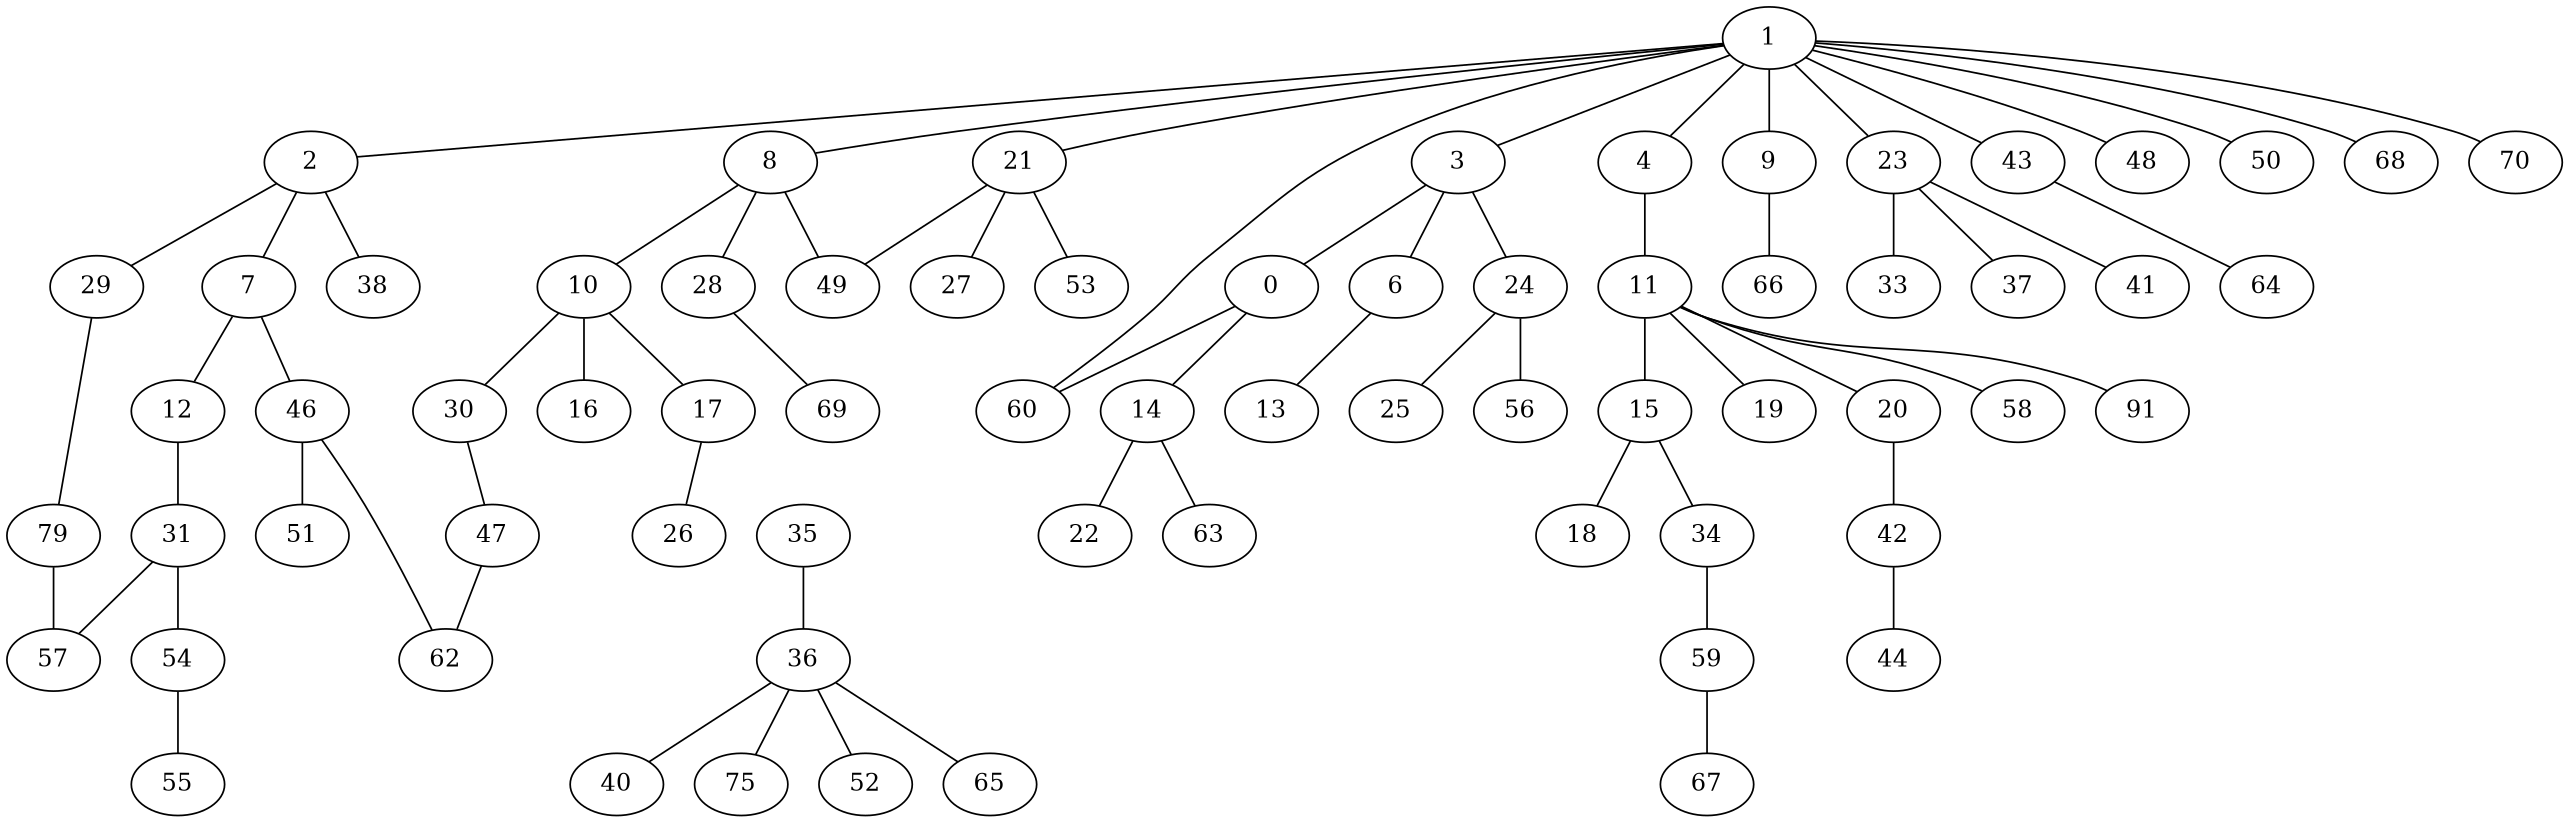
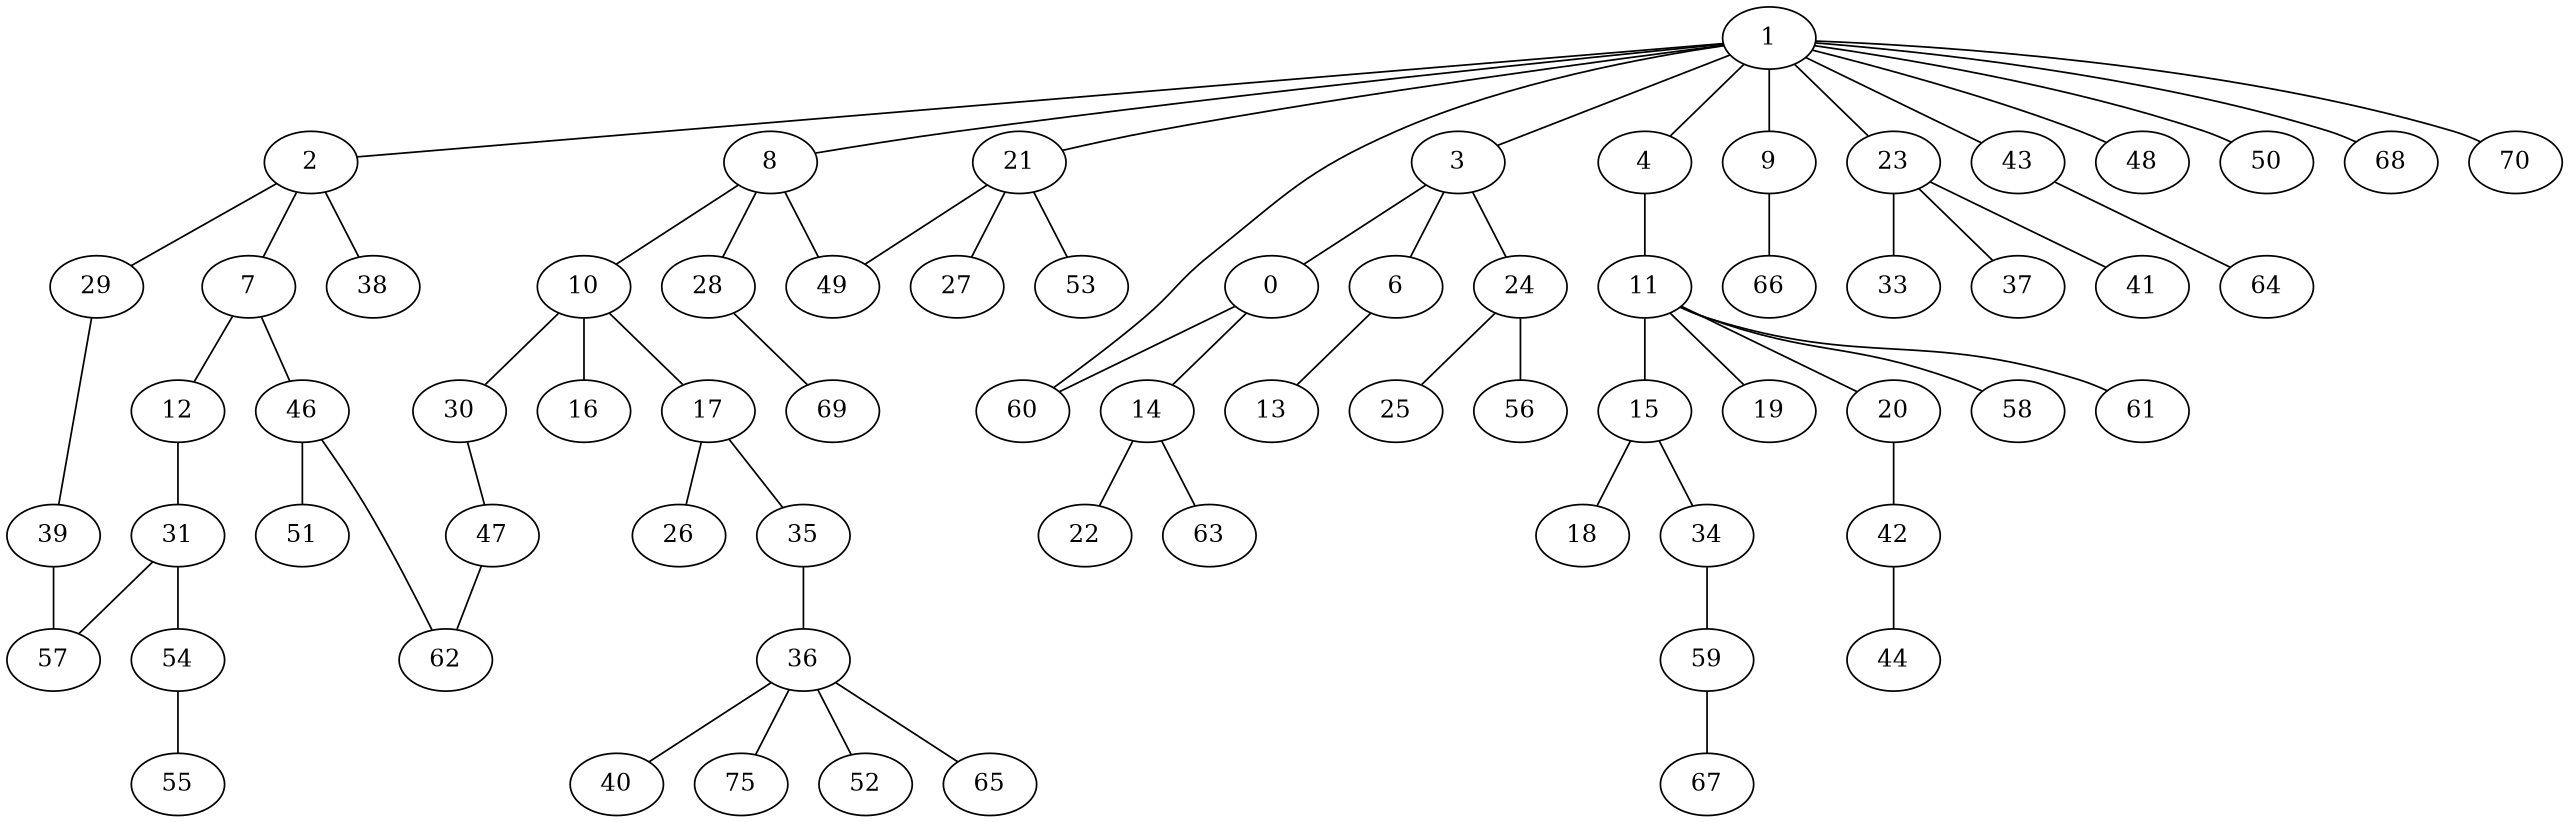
node "91": label "91" -> "61"
edge "17" -- "35": added
node "79": label "79" -> "39"
